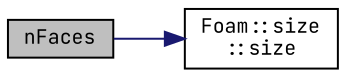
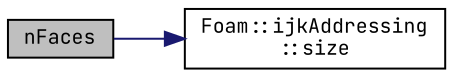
node "Foam::size ::size": label "Foam::size ::size" -> "Foam::ijkAddressing ::size"
